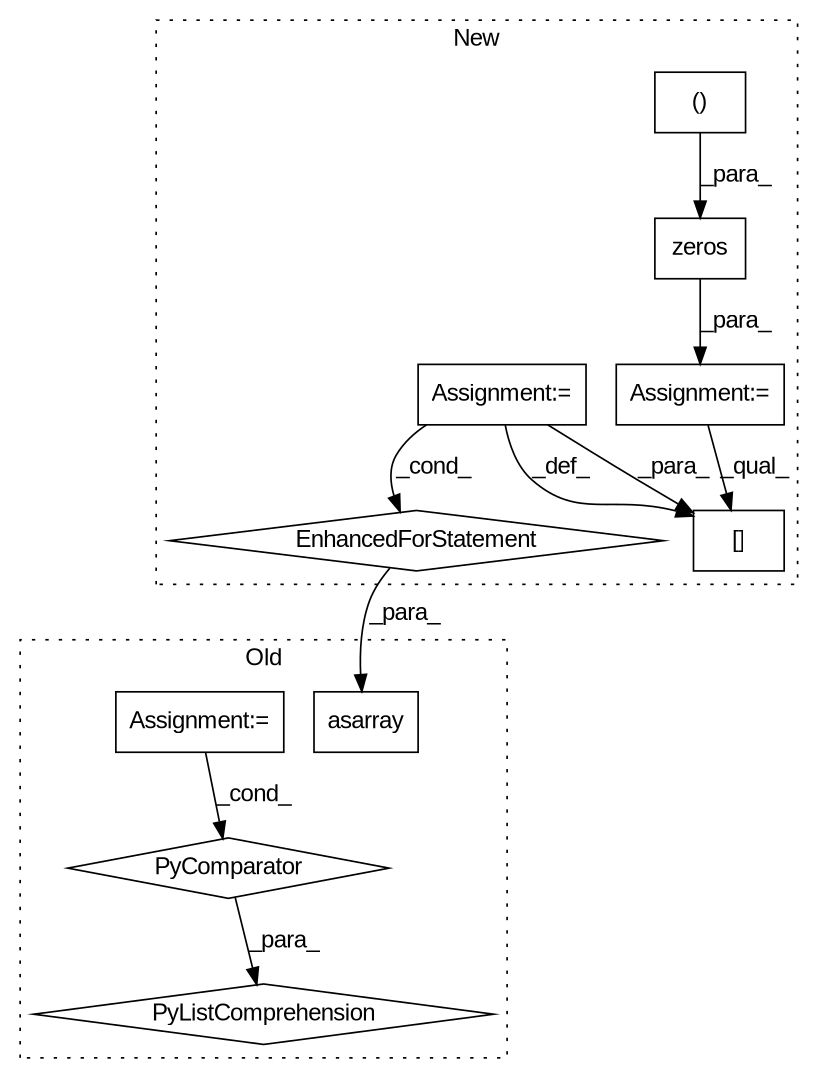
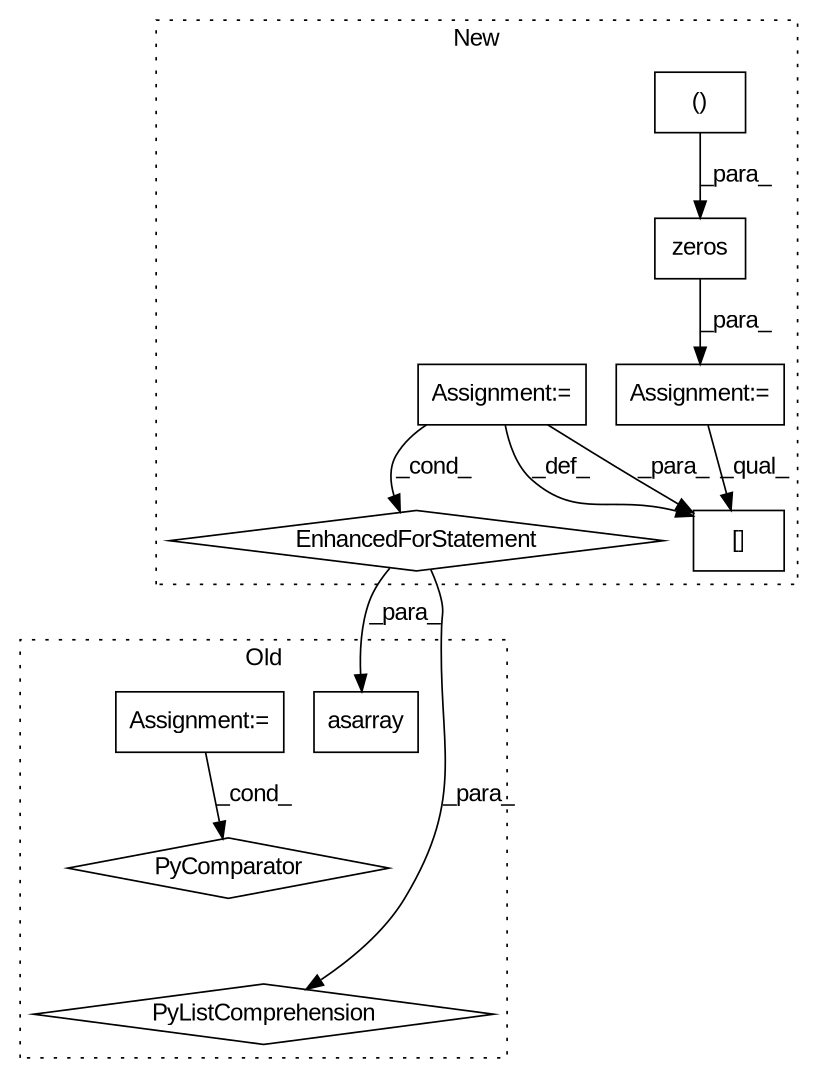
edge "PyComparator" -> "PyListComprehension": now "EnhancedForStatement" -> "PyListComprehension"
